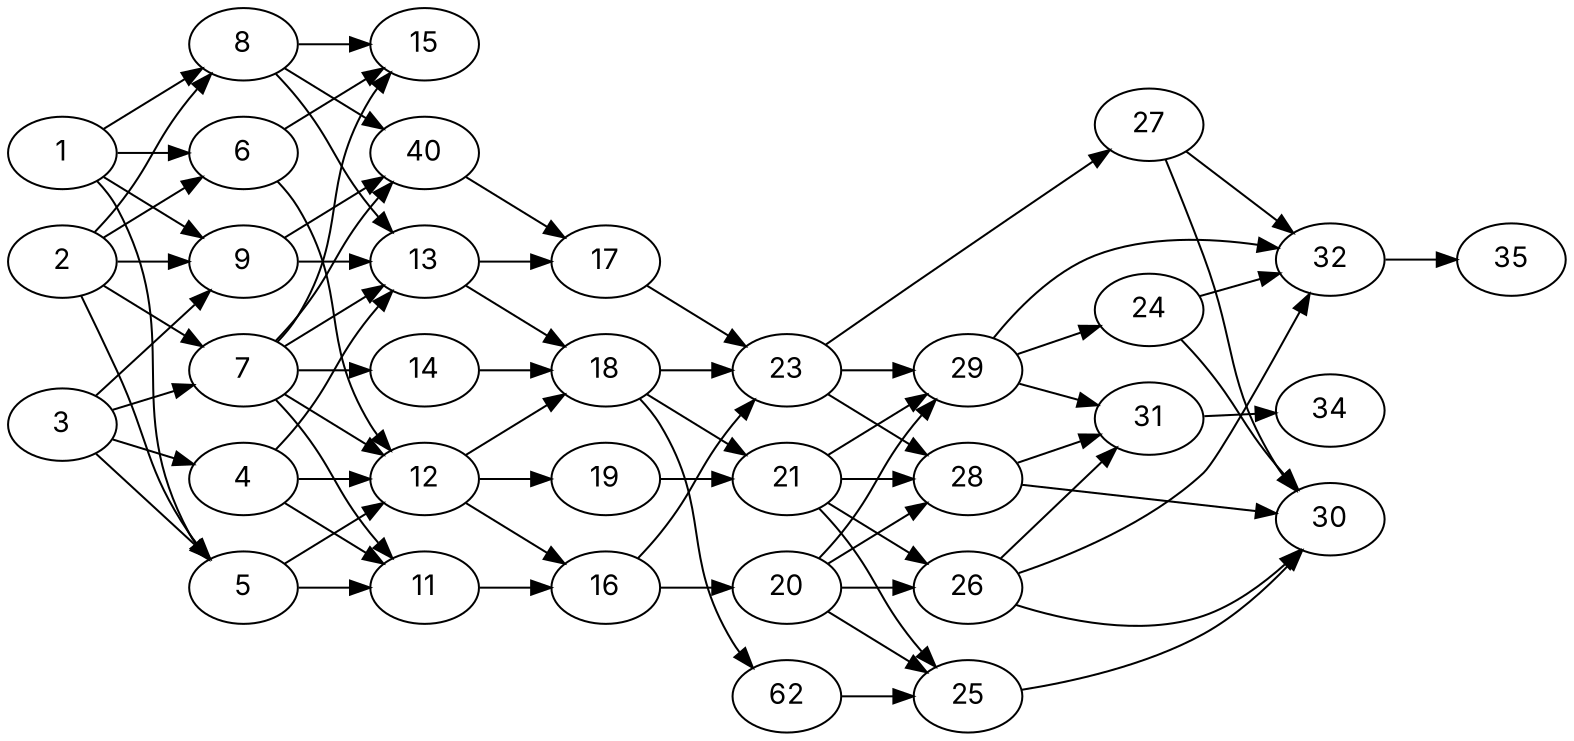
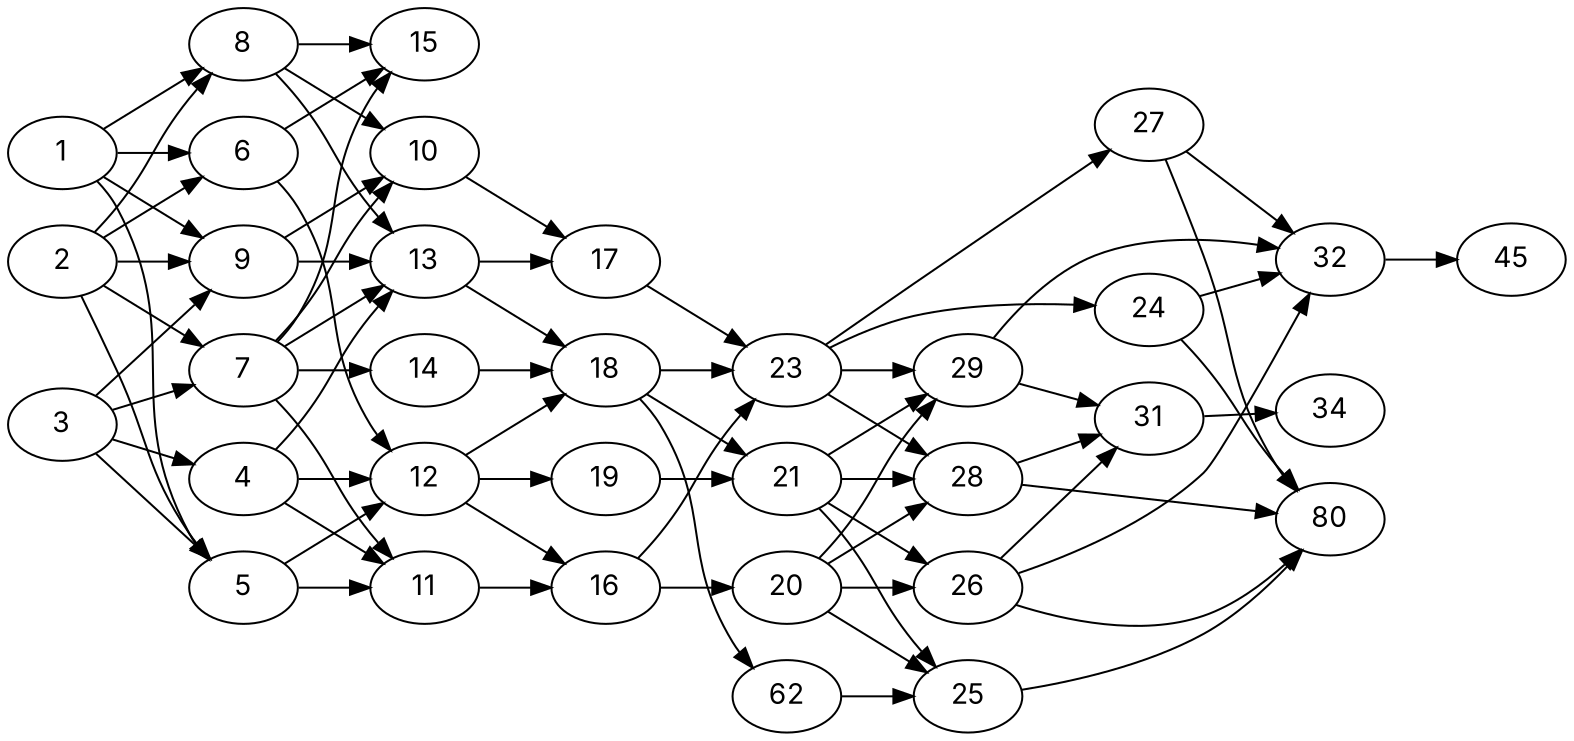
node "40": label "40" -> "10"
node "35": label "35" -> "45"
edge "29" -> "24": now "23" -> "24"
edge "7" -> "12": removed
node "30": label "30" -> "80"
